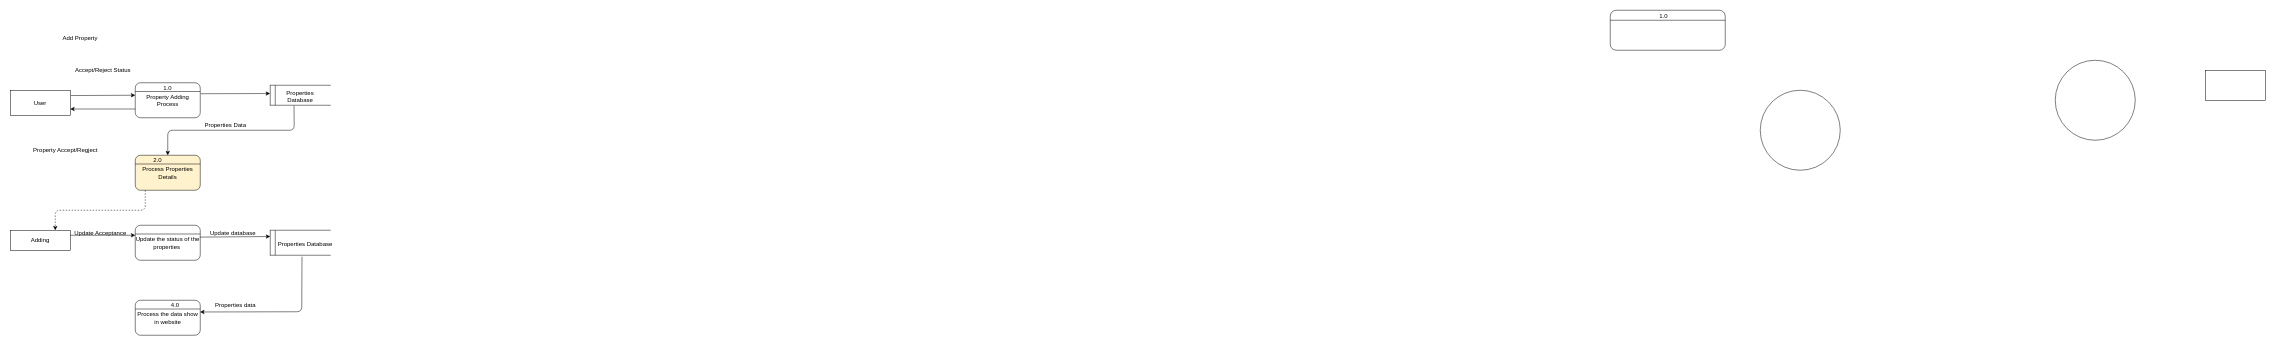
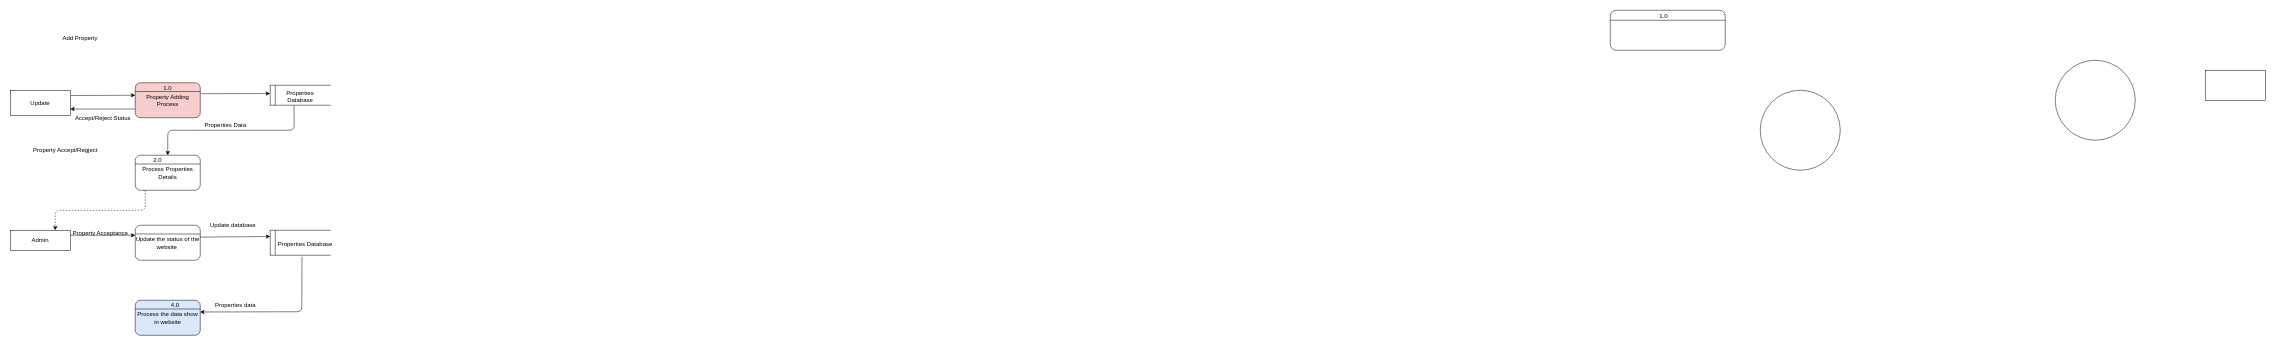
node "Accept/Reject Status": moved (103, 70) -> (103, 118)
node "Property Adding Process": fillcolor #ffffff -> #f8cecc
node "User": label "User" -> "Update"
node "Process Properties Details": fillcolor #fff2cc -> #ffffff
node "Update Acceptance": label "Update Acceptance" -> "Property Acceptance"
node "Update database": moved (233, 233) -> (233, 225)
node "Adding": label "Adding" -> "Admin"
node "Update the status of the properties": label "Update the status of the properties" -> "Update the status of the website"
node "Process the data show in website": fillcolor #ffffff -> #dae8fc
